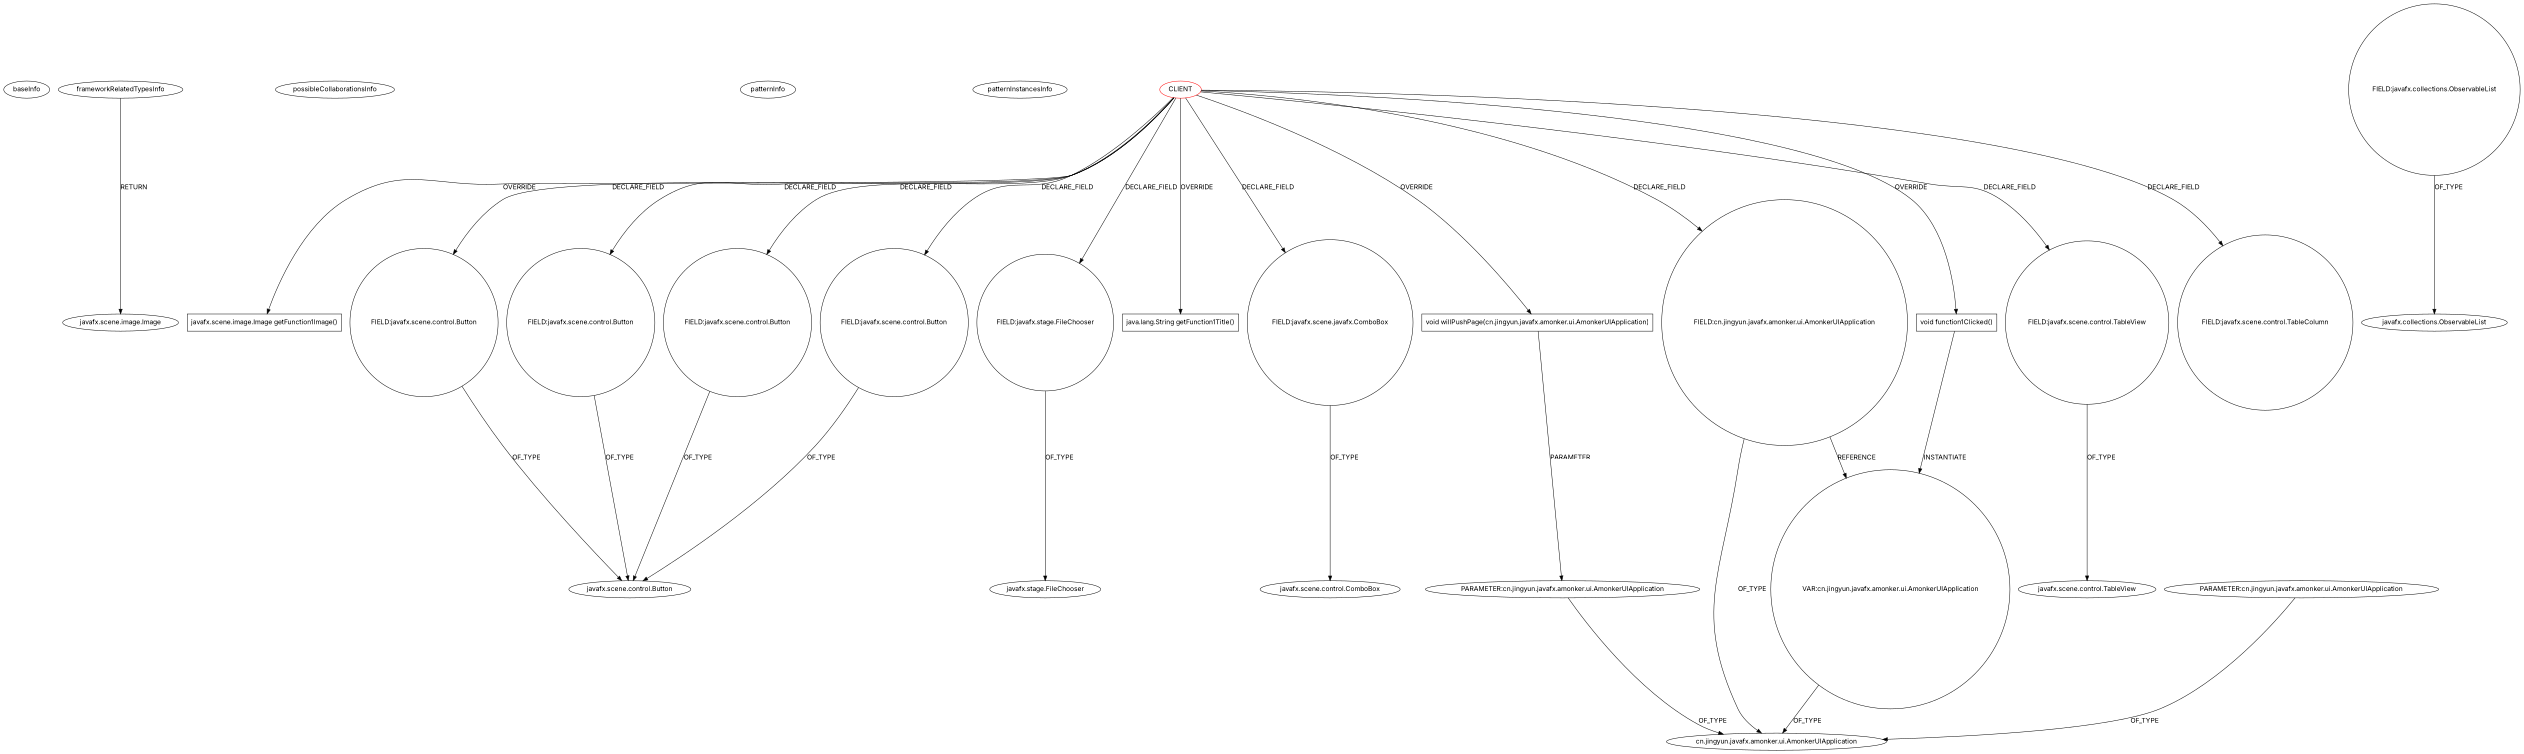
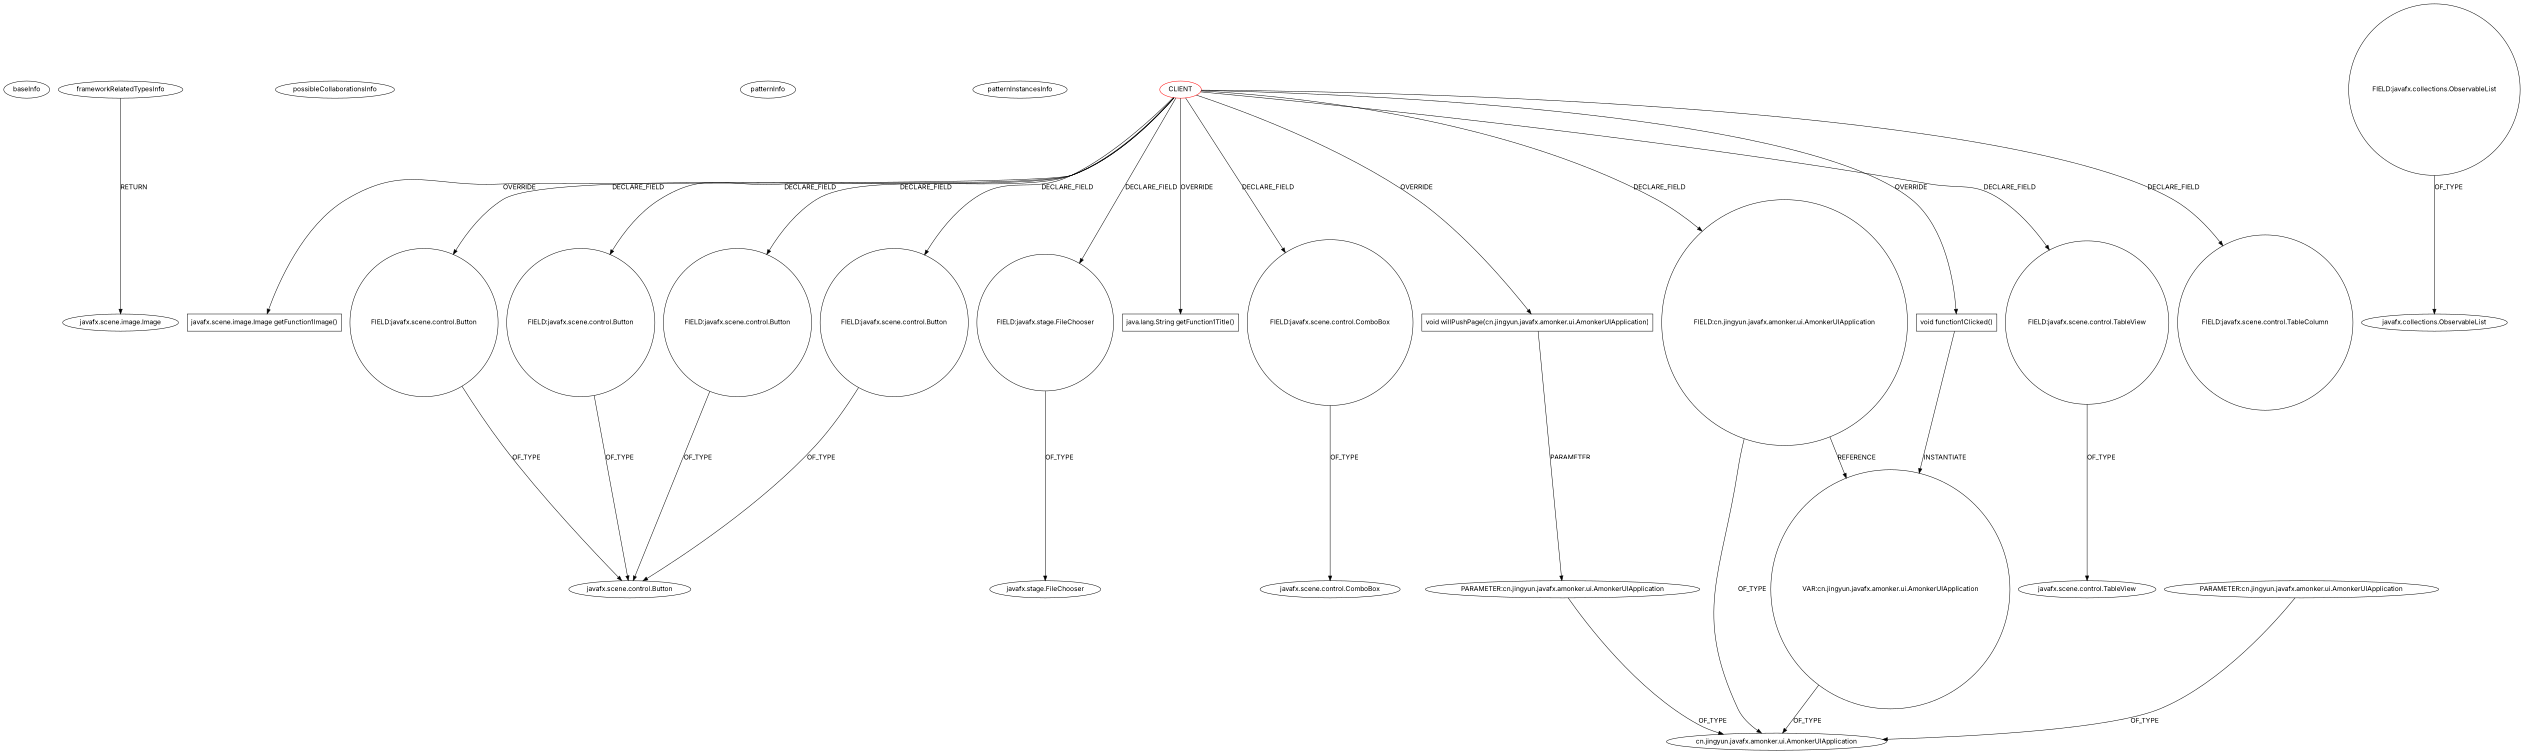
node "FIELD:javafx.scene.javafx.ComboBox": label "FIELD:javafx.scene.javafx.ComboBox" -> "FIELD:javafx.scene.control.ComboBox"
